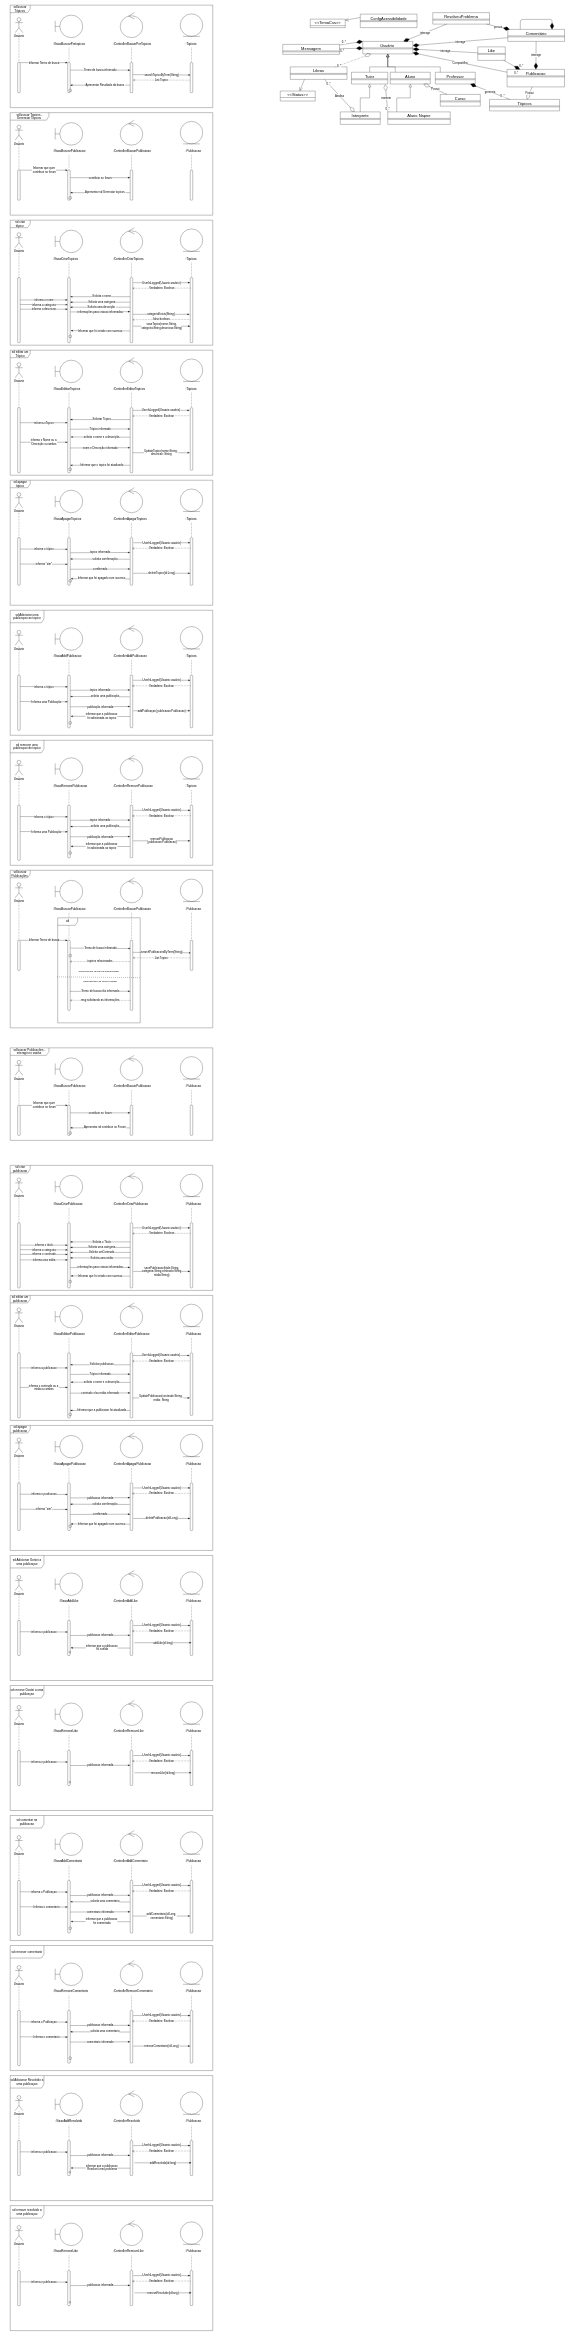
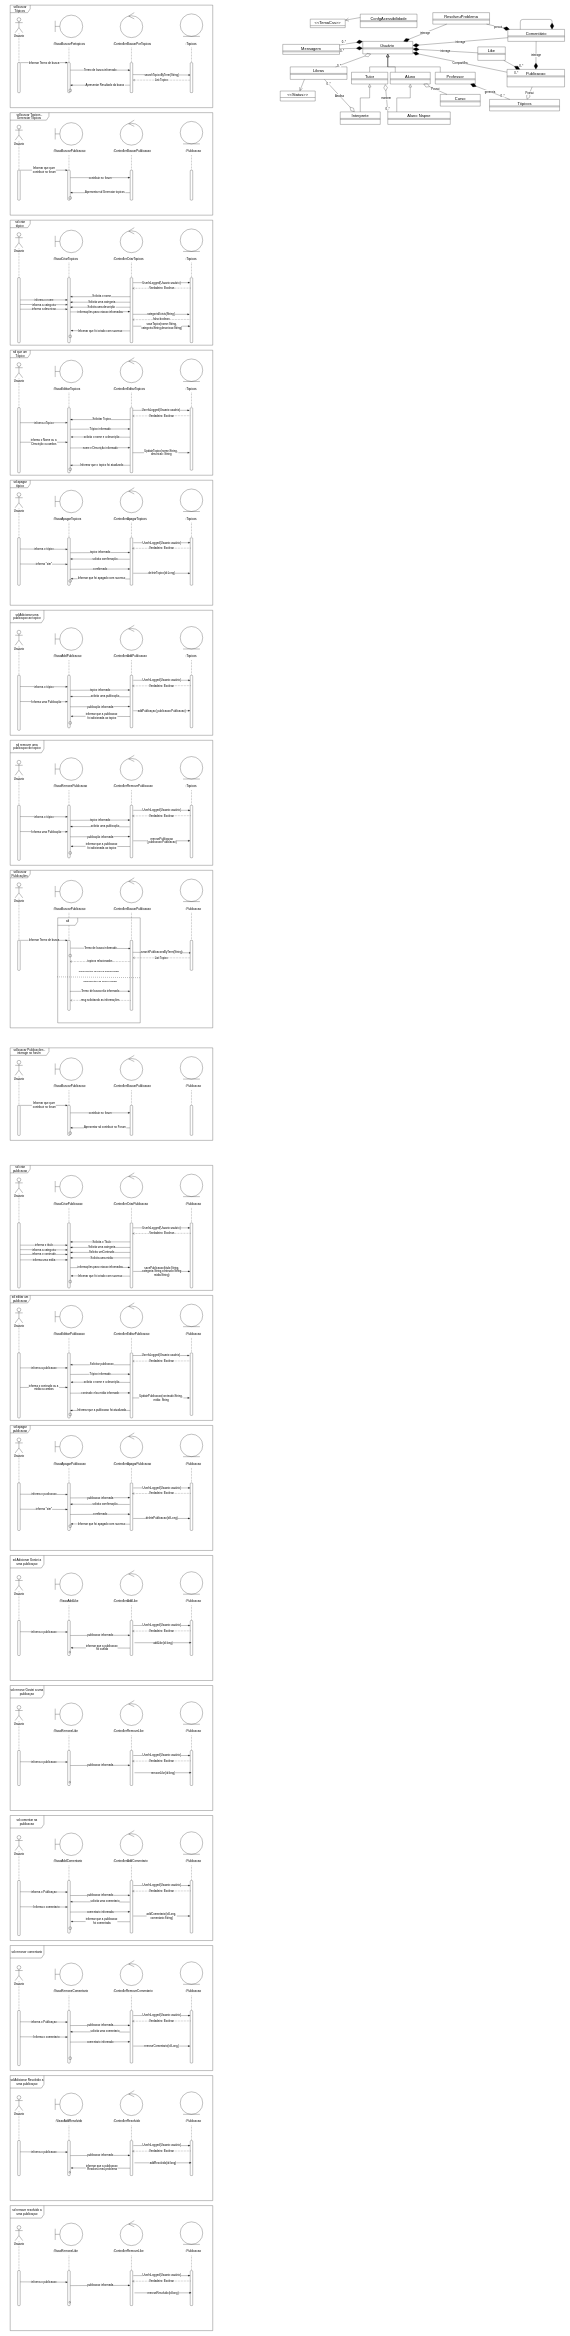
edge "Libras" -> "Usuário": style dashed -> solid
node "sd editar um Tópico": label "sd editar um Tópico" -> "sd que um Tópico"
node "sd buscar Publicações - interagir no vazias": label "sd buscar Publicações - interagir no vazias" -> "sd buscar Publicações - interagir no forum"
